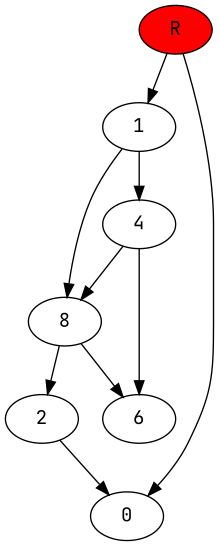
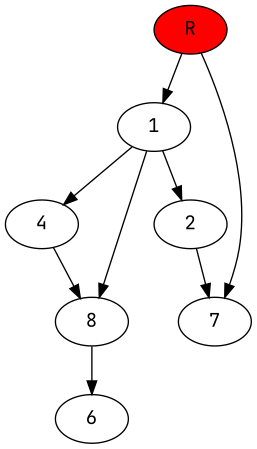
edge "4" -> "6": removed
edge "8" -> "2": now "1" -> "2"
node "0": label "0" -> "7"
